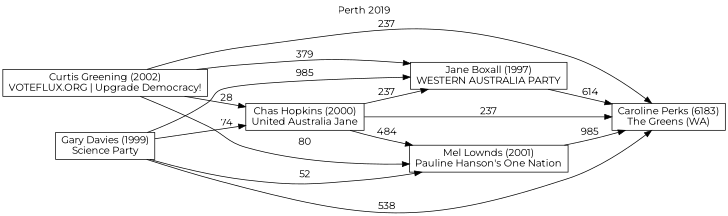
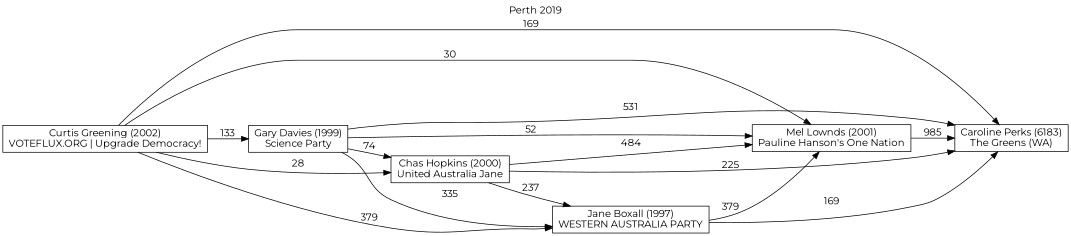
edge "Curtis Greening (2002) VOTEFLUX.ORG | Upgrade Democracy!" -> "Caroline Perks (6183) The Greens (WA)": label "237" -> "169"
edge "Gary Davies (1999) Science Party" -> "Jane Boxall (1997) WESTERN AUSTRALIA PARTY": label "985" -> "335"
edge "Jane Boxall (1997) WESTERN AUSTRALIA PARTY" -> "Caroline Perks (6183) The Greens (WA)": label "614" -> "169"
edge "Chas Hopkins (2000) United Australia Jane" -> "Caroline Perks (6183) The Greens (WA)": label "237" -> "225"
edge "Curtis Greening (2002) VOTEFLUX.ORG | Upgrade Democracy!" -> "Gary Davies (1999) Science Party": added, label "133"
edge "Curtis Greening (2002) VOTEFLUX.ORG | Upgrade Democracy!" -> "Mel Lownds (2001) Pauline Hanson's One Nation": label "80" -> "30"
edge "Jane Boxall (1997) WESTERN AUSTRALIA PARTY" -> "Mel Lownds (2001) Pauline Hanson's One Nation": added, label "379"
edge "Gary Davies (1999) Science Party" -> "Caroline Perks (6183) The Greens (WA)": label "538" -> "531"
